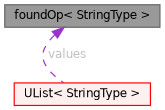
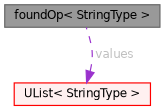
edge "UList< StringType >" -> "foundOp< StringType >": reversed
